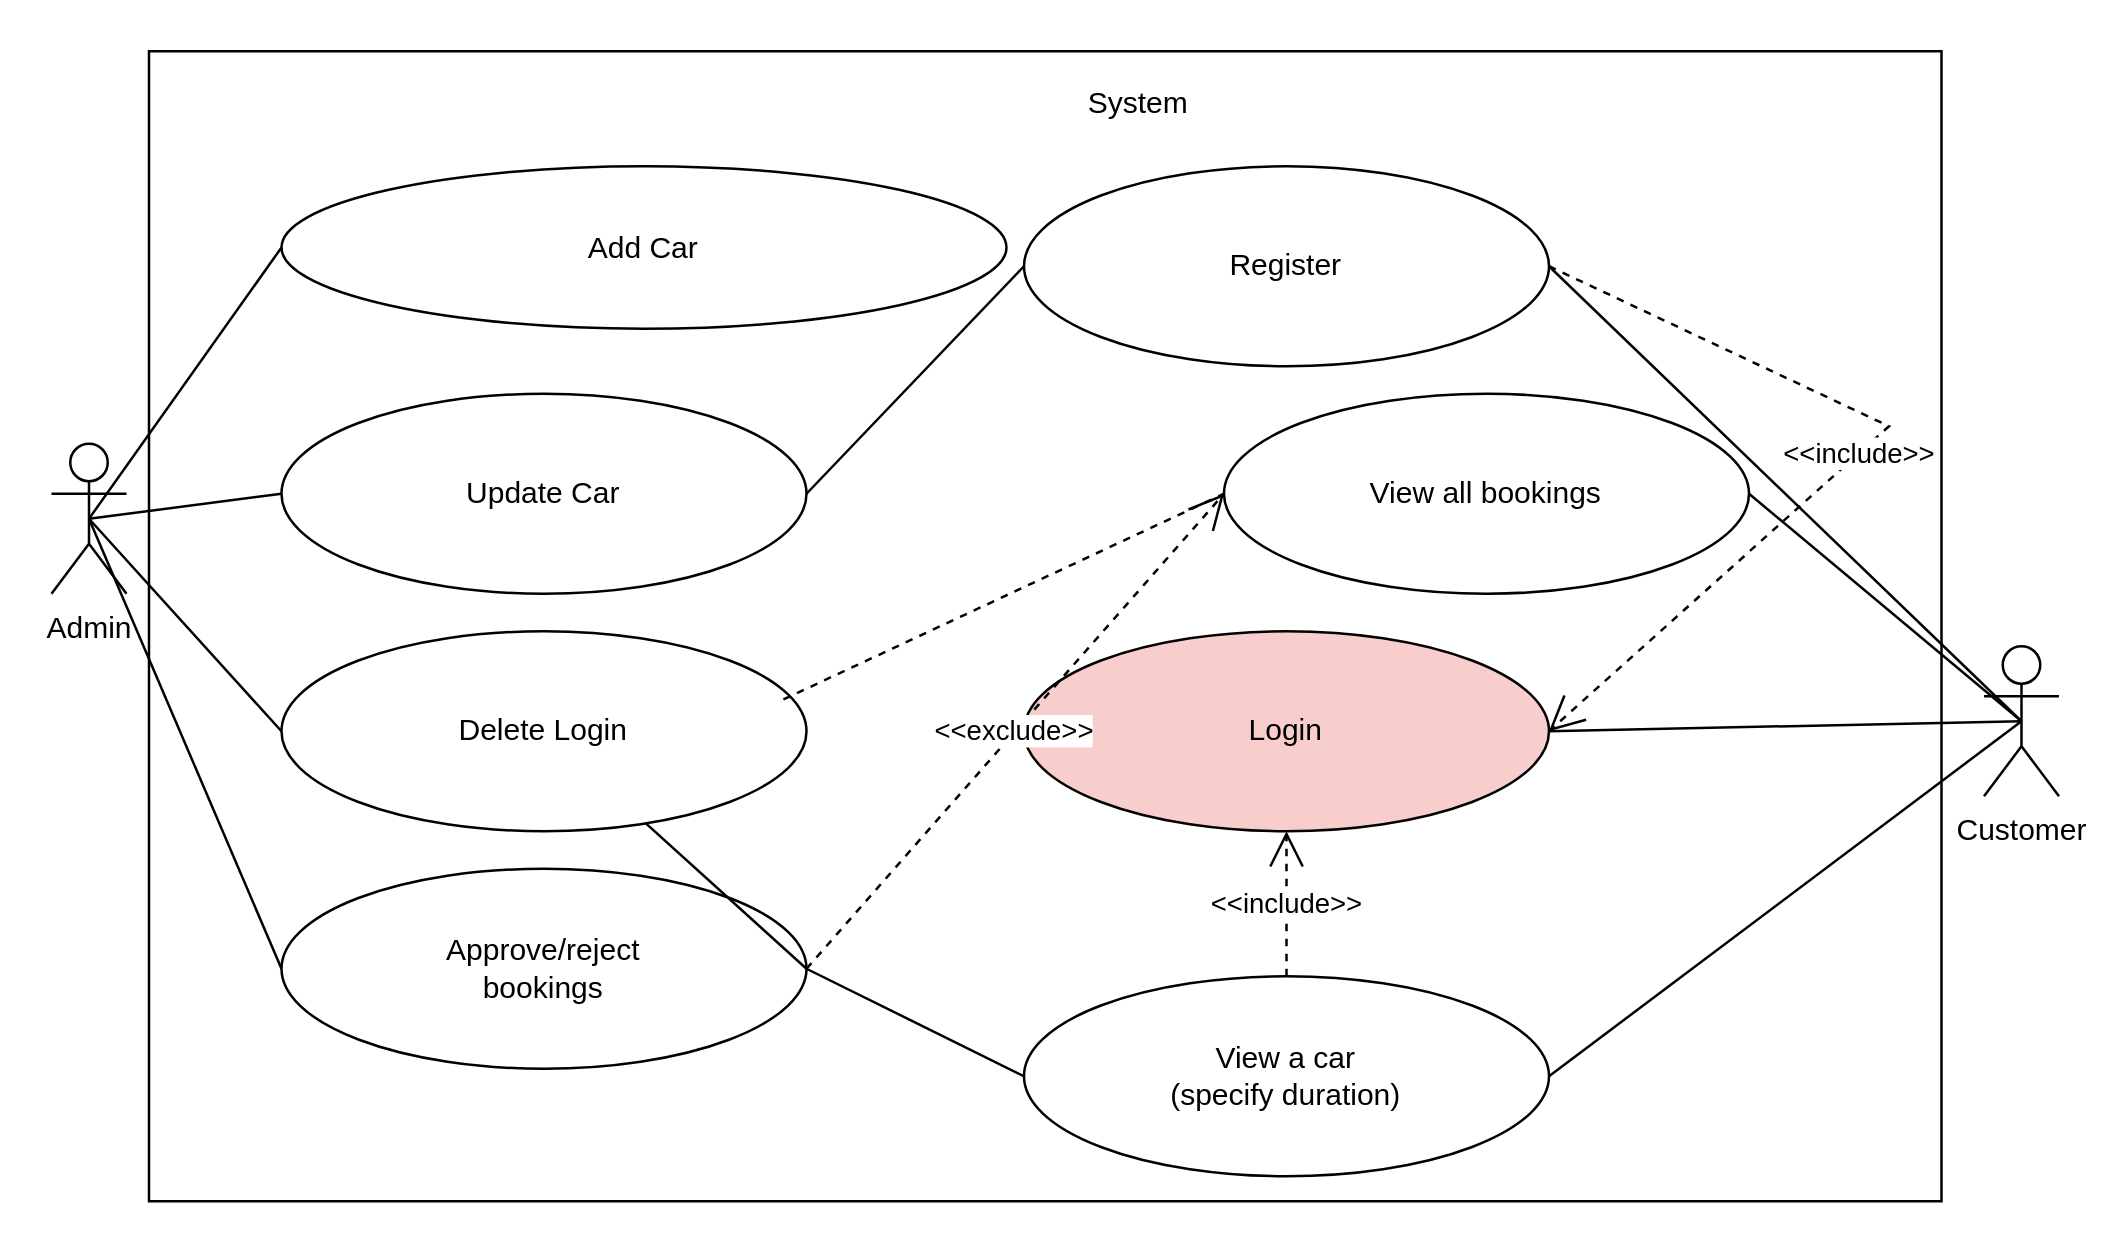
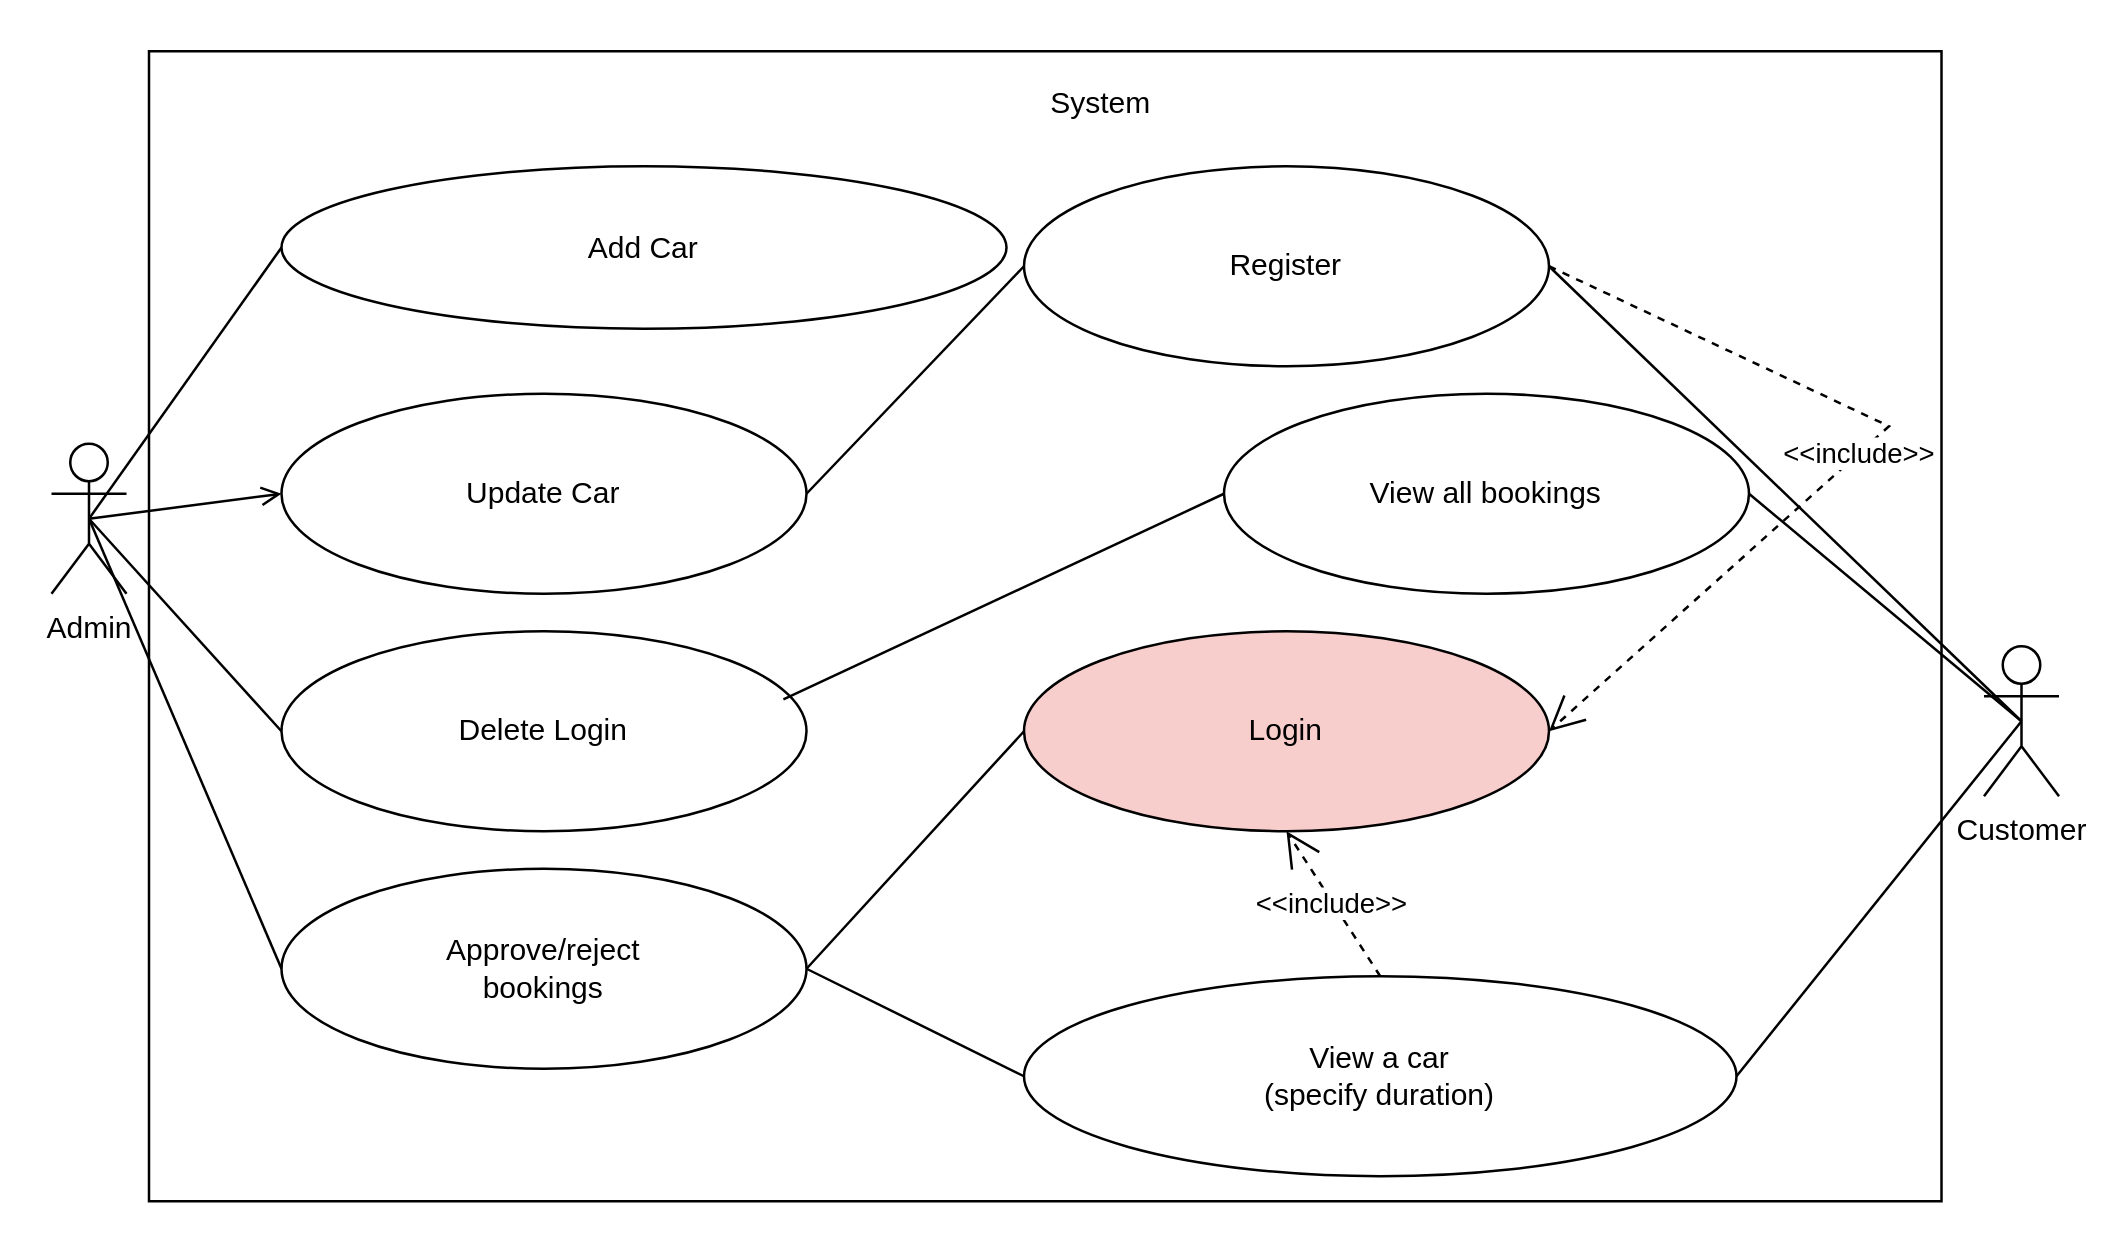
node "System": moved (1139, 104) -> (1101, 104)
edge "Update Car" -- "Admin": arrowhead none -> open
edge "View all bookings" -- "Delete Login": style dashed -> solid
edge "Approve/reject bookings" -> "View all bookings": removed, label "<<exclude>>"
edge "Customer" -- "Login": removed
edge "Delete Login" -- "Approve/reject bookings": now "Login" -- "Approve/reject bookings"
node "View a car (specify duration)": size 525x200 -> 713x200
